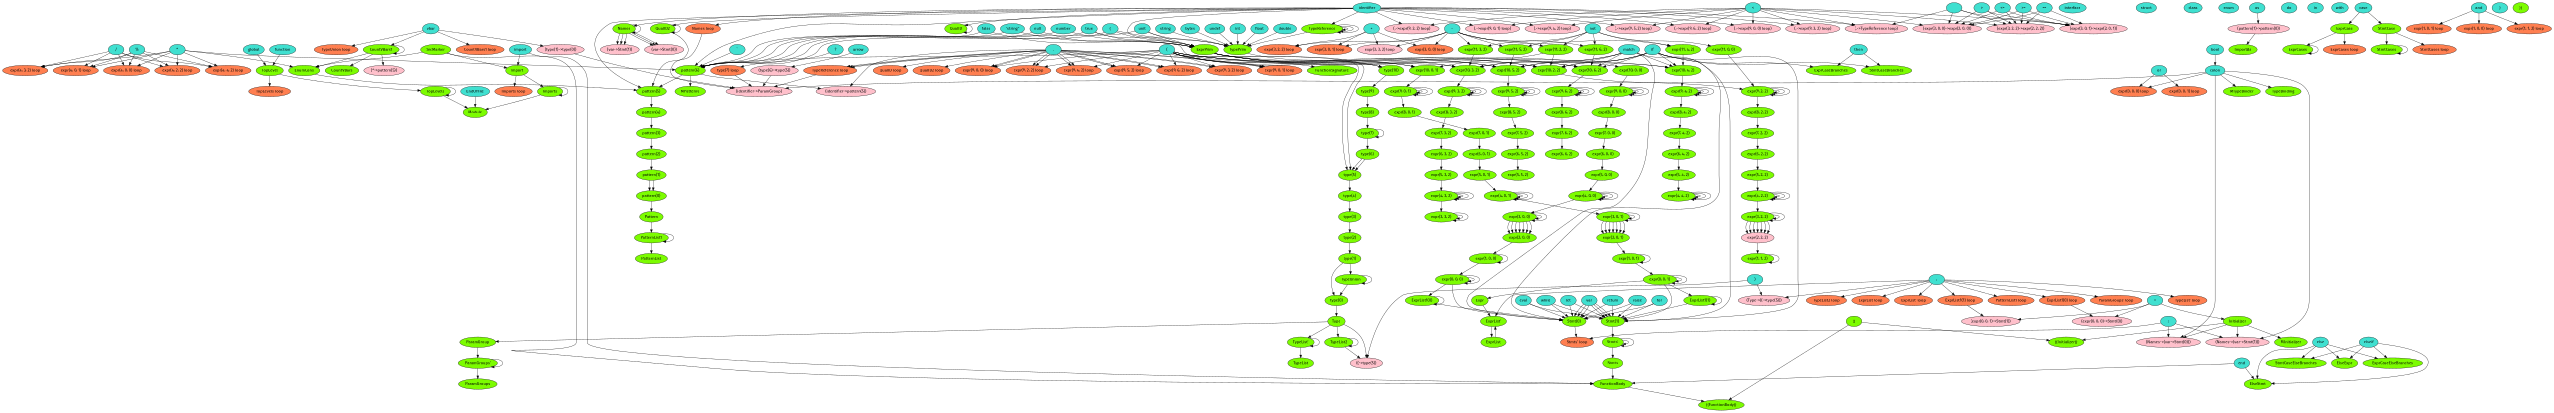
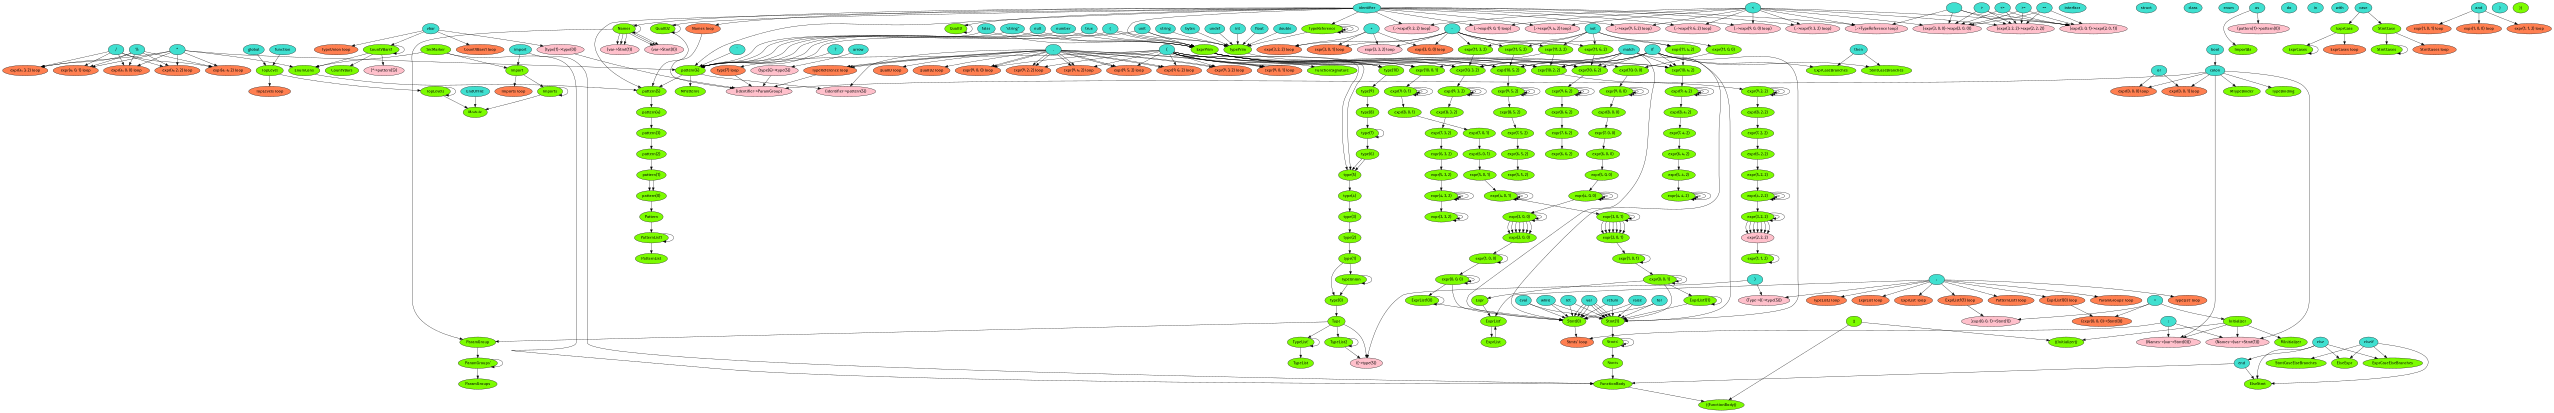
edge "(pattern(1)->pattern(0))" -> "ImportAs": now "as" -> "ImportAs"
edge "true" -> "expr(10, 3, 2)": now "ExprPrim" -> "expr(10, 3, 2)"
edge "expr(11, 0, 0)" -> "expr(9, 2, 2)": now "expr(11, 0, 0)" -> "expr(10, 0, 0)"
edge "colon" -> "expr(0, 0, 1) loop": added
edge "Names" -> "ParamGroup": added
node "(expr(0, 0, 0)->Stmt(0))": fillcolor pink -> coral
edge "else" -> "StmtCaseElseBranches": now "else" -> "end"
